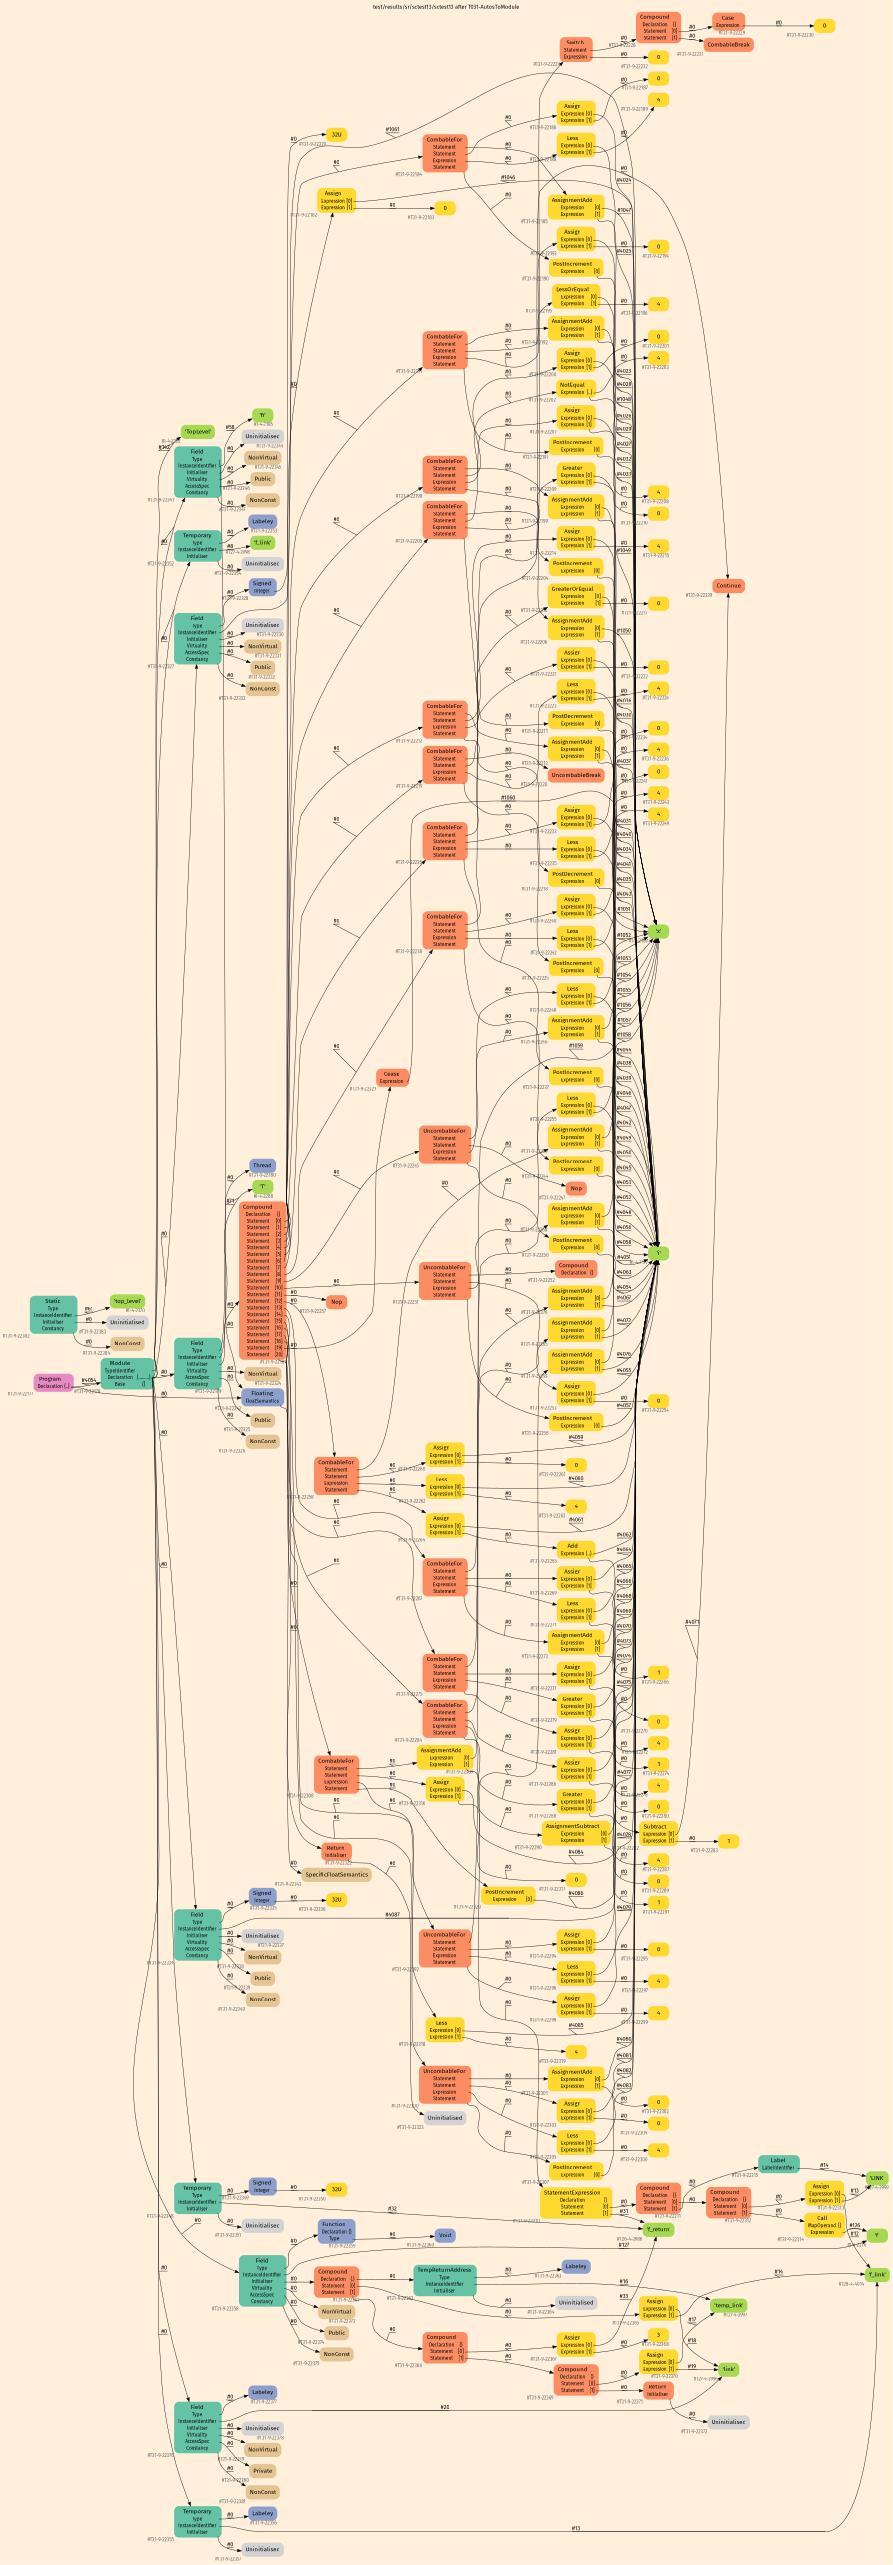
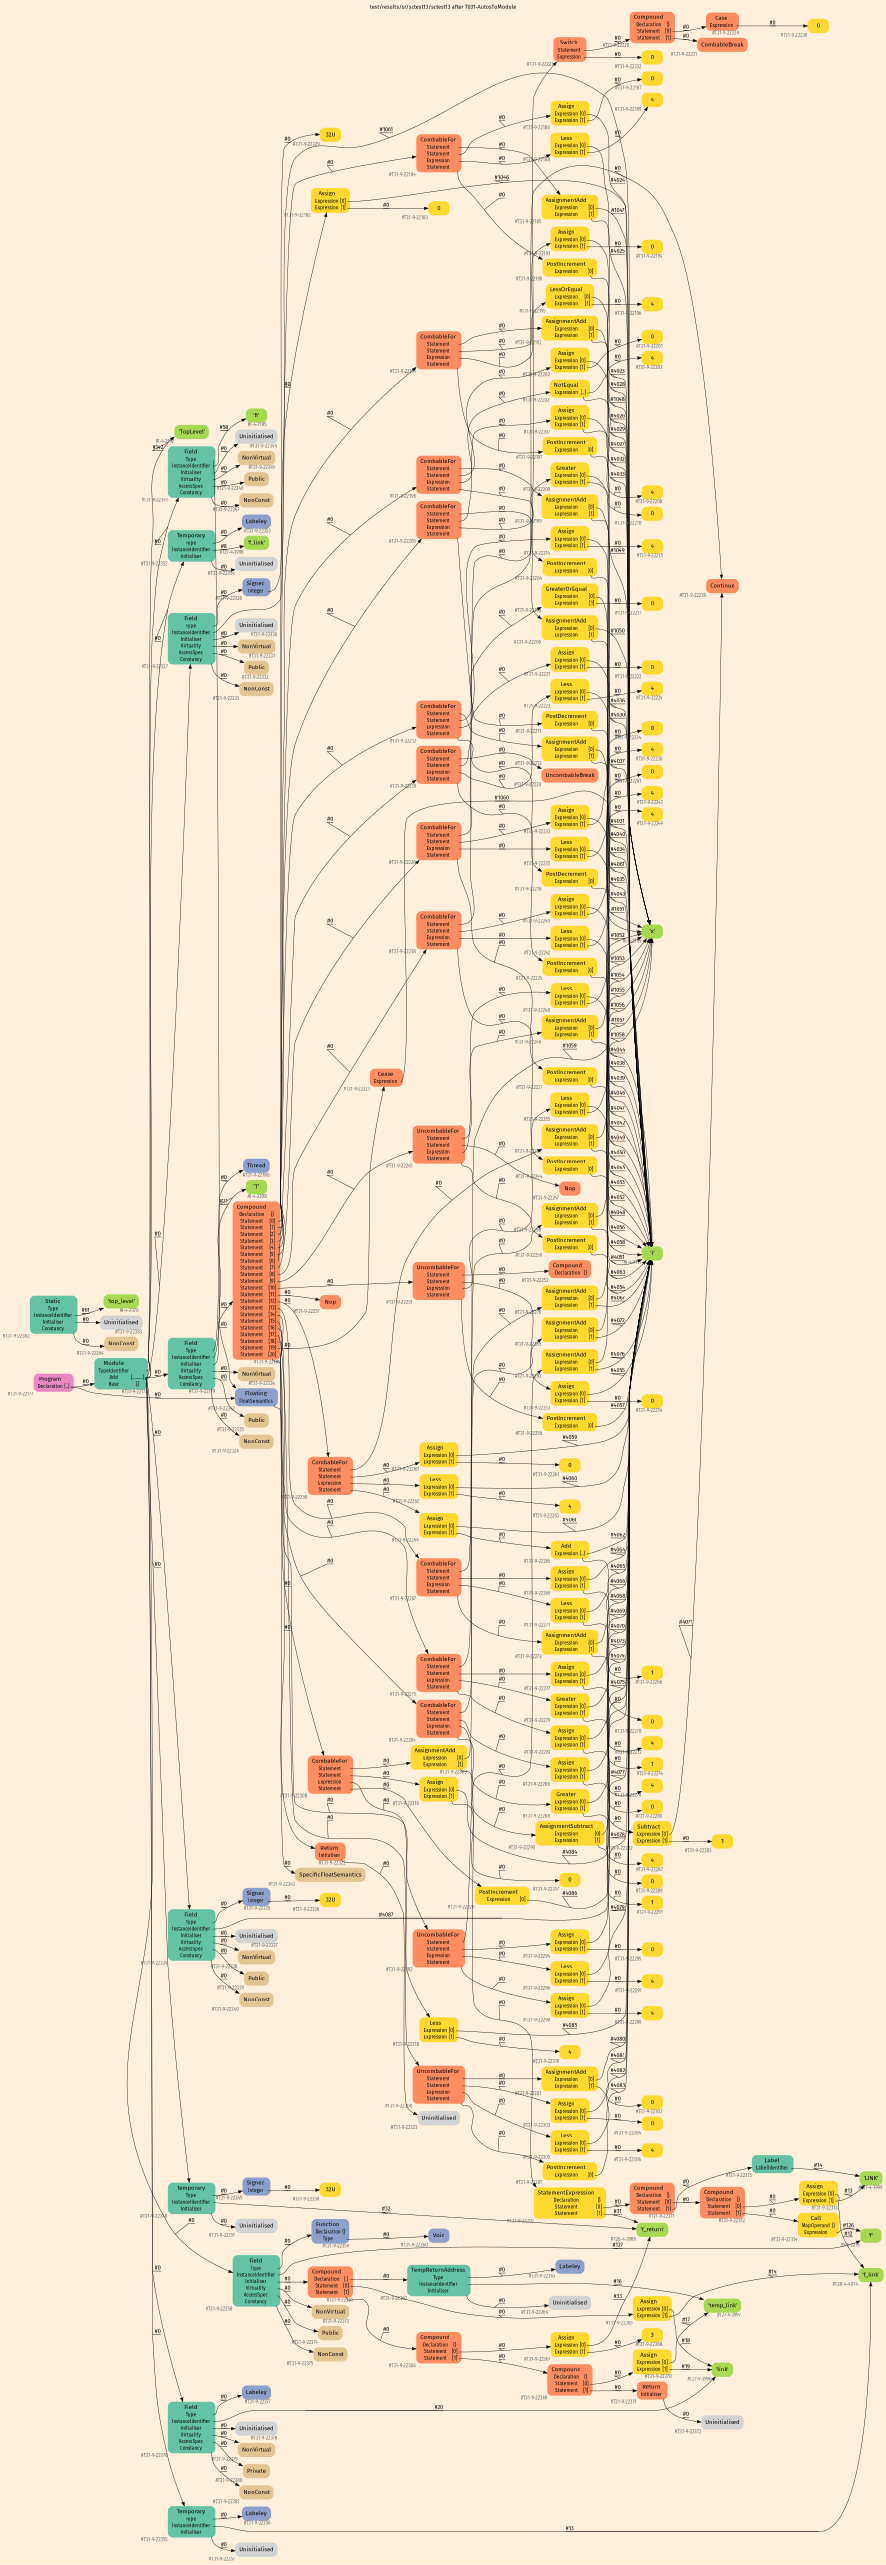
edge "GreaterOrEqual" -> "'i'": label "#4041" -> "#4061"
node "Module": text "Declaration" -> "Add"
edge "Program" -> "Module": label "#4054" -> "#0"
